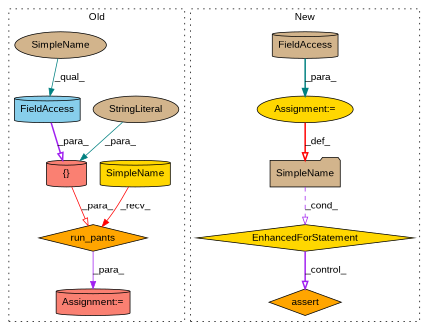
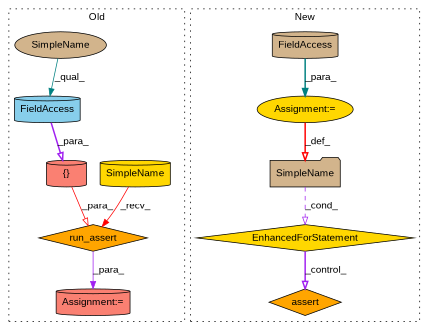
node "StringLiteral": removed
node "run_pants": label "run_pants" -> "run_assert"
